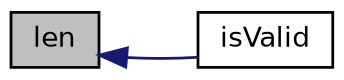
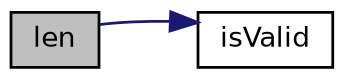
edge "isValid" -> "len": reversed
